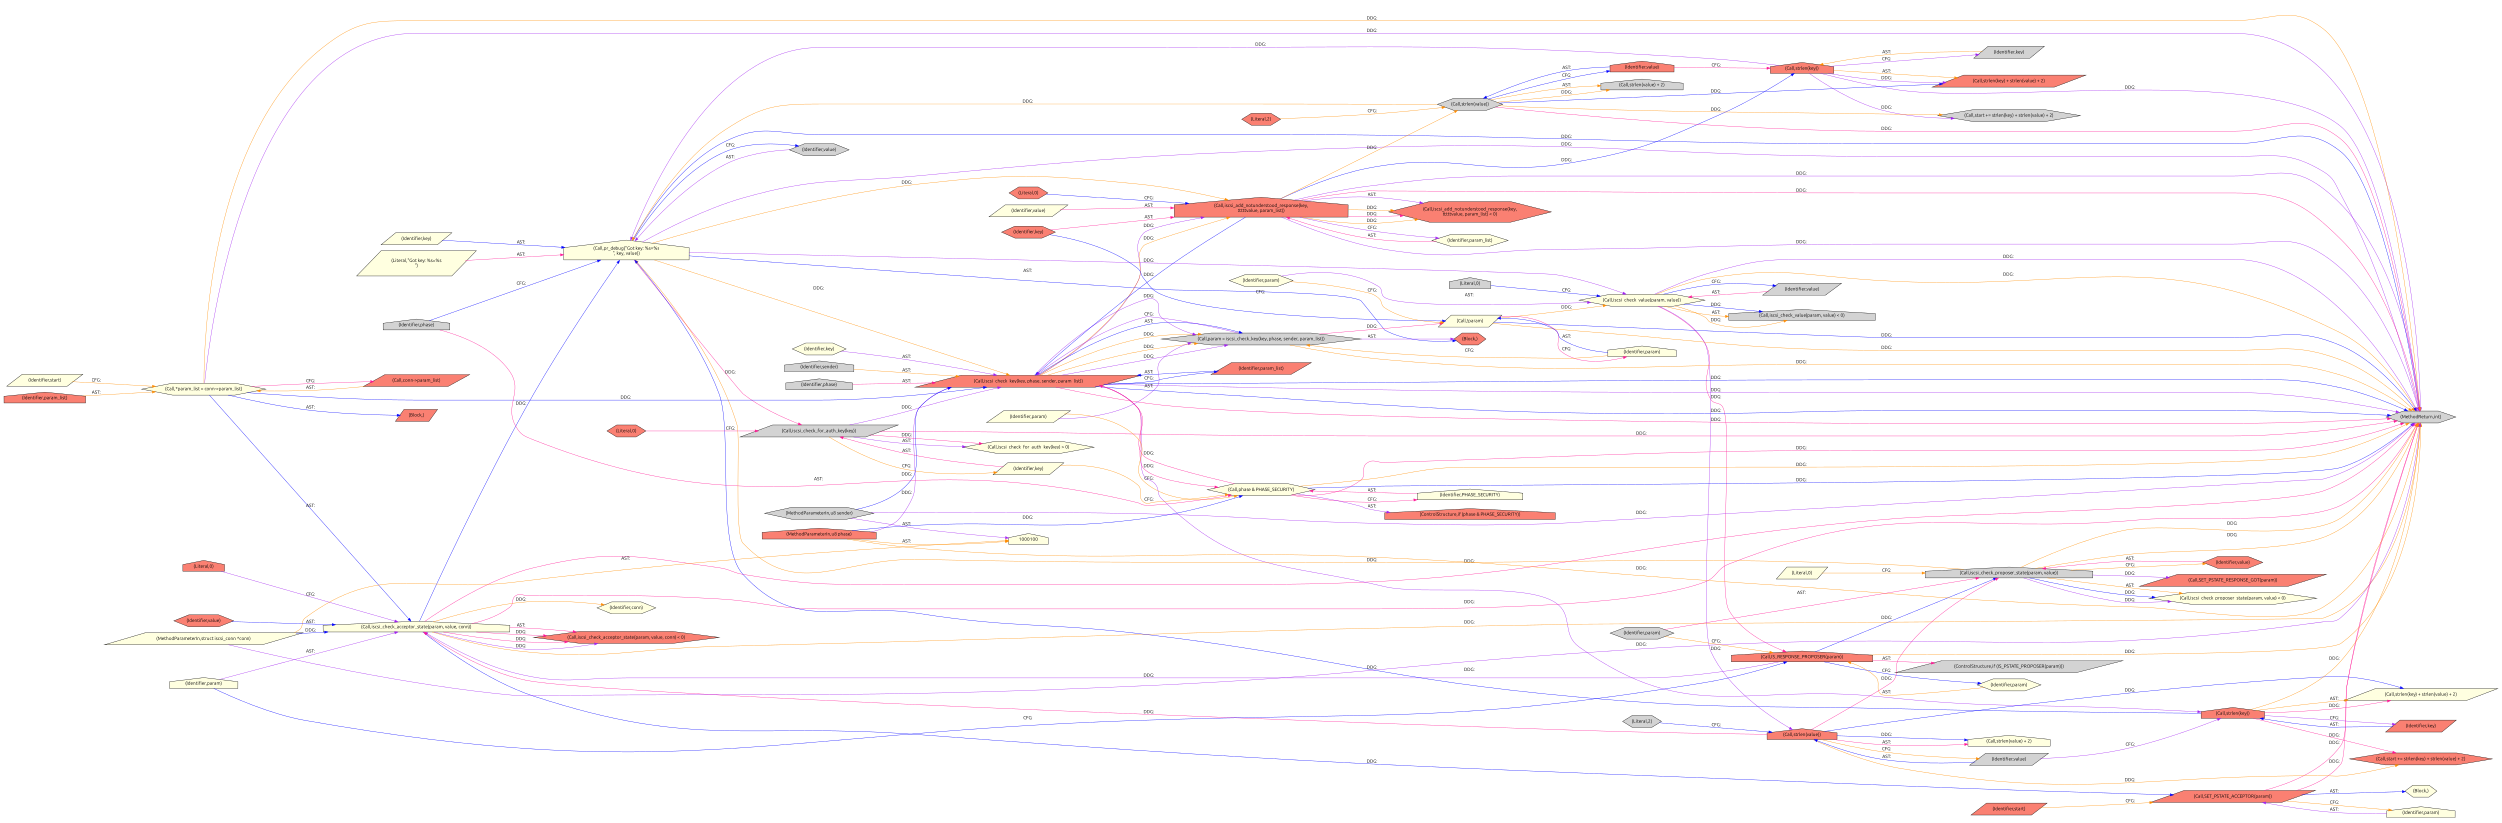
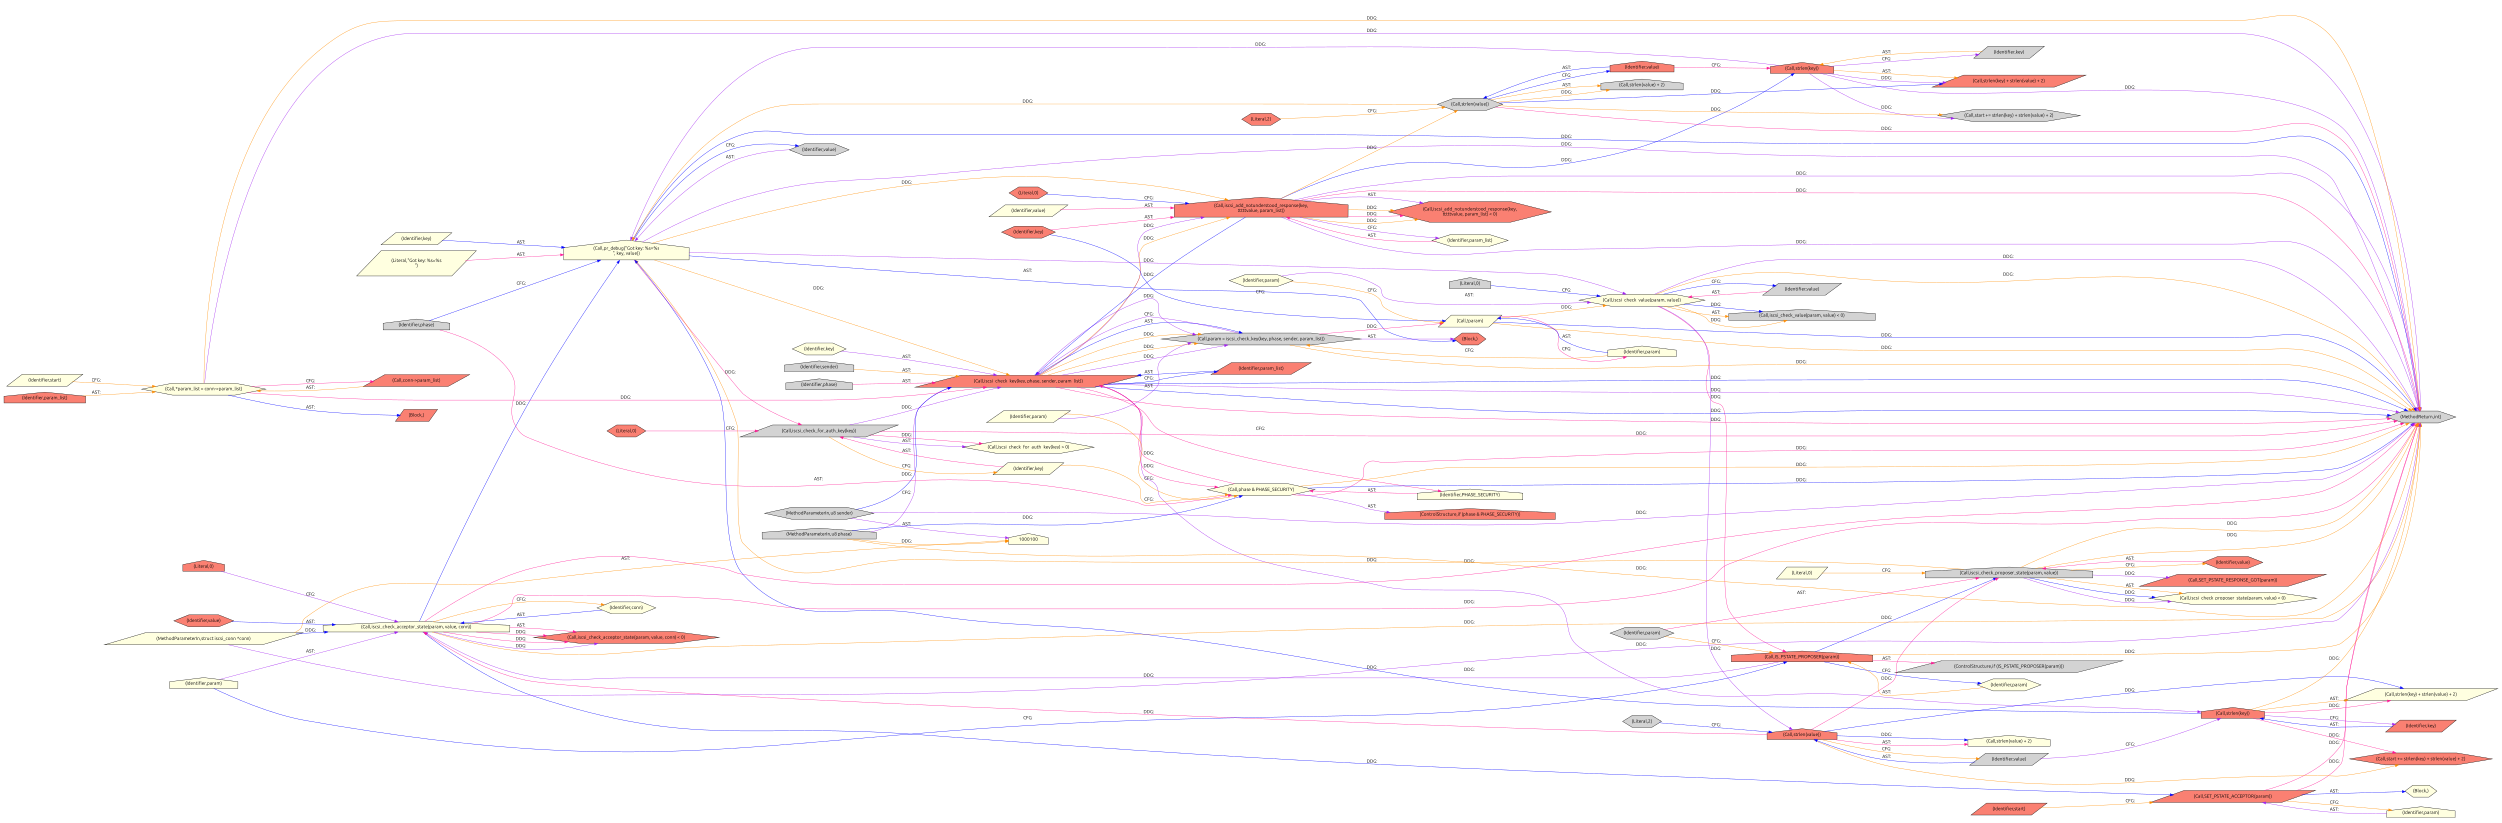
edge "(Call,*param_list = conn->param_list)" -> "(Call,iscsi_check_key(key, phase, sender, param_list))": color blue -> deeppink
edge "(MethodParameterIn,u8 phase)" -> "(Call,iscsi_check_key(key, phase, sender, param_list))": label "DDG: " -> "CFG: "
edge "(Call,phase & PHASE_SECURITY)" -> "(Identifier,PHASE_SECURITY)": now "(Call,iscsi_check_key(key, phase, sender, param_list))" -> "(Identifier,PHASE_SECURITY)"
edge "(Call,*param_list = conn->param_list)" -> "(Call,iscsi_check_acceptor_state(param, value, conn))": now "(Identifier,conn)" -> "(Call,iscsi_check_acceptor_state(param, value, conn))"
node "(MethodParameterIn,u8 phase)": fillcolor salmon -> lightgrey
edge "(MethodParameterIn,u8 phase)" -> "1000100": label "AST: " -> "DDG: "
edge "(Call,iscsi_check_acceptor_state(param, value, conn))" -> "(Identifier,conn)": label "DDG: " -> "CFG: "
node "(Call,IS_RESPONSE_PROPOSER(param))": label "(Call,IS_RESPONSE_PROPOSER(param))" -> "(Call,IS_PSTATE_PROPOSER(param))"
